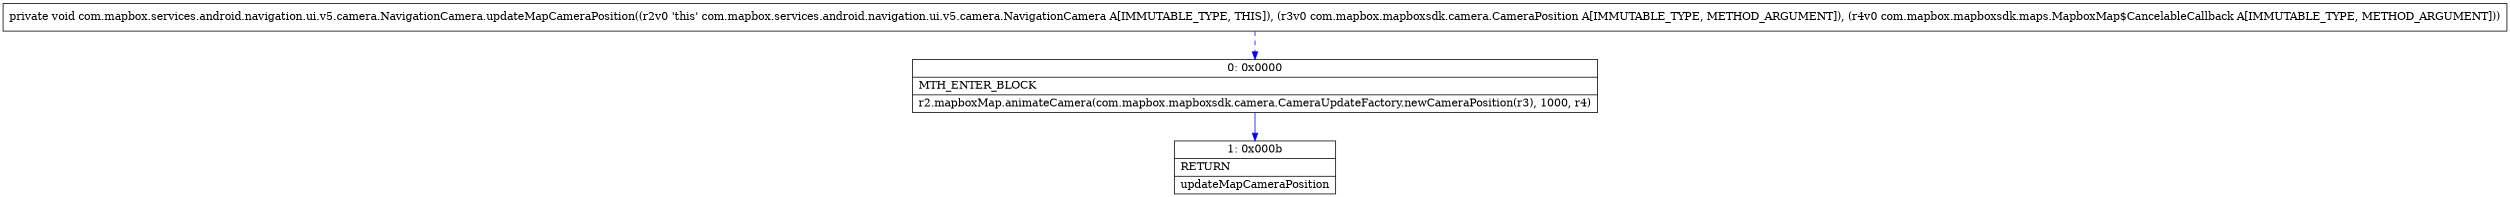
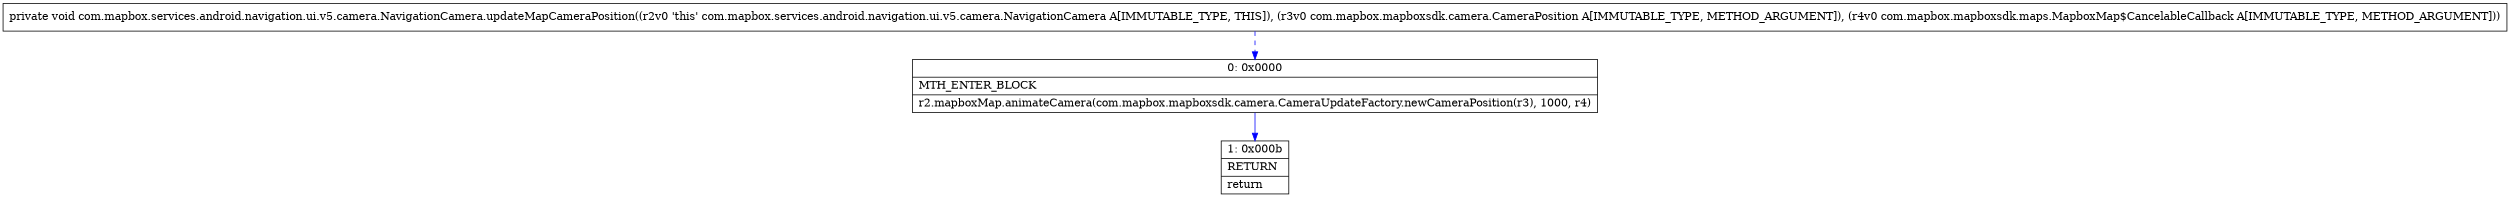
node "1: 0x000b": text "updateMapCameraPosition" -> "return"
